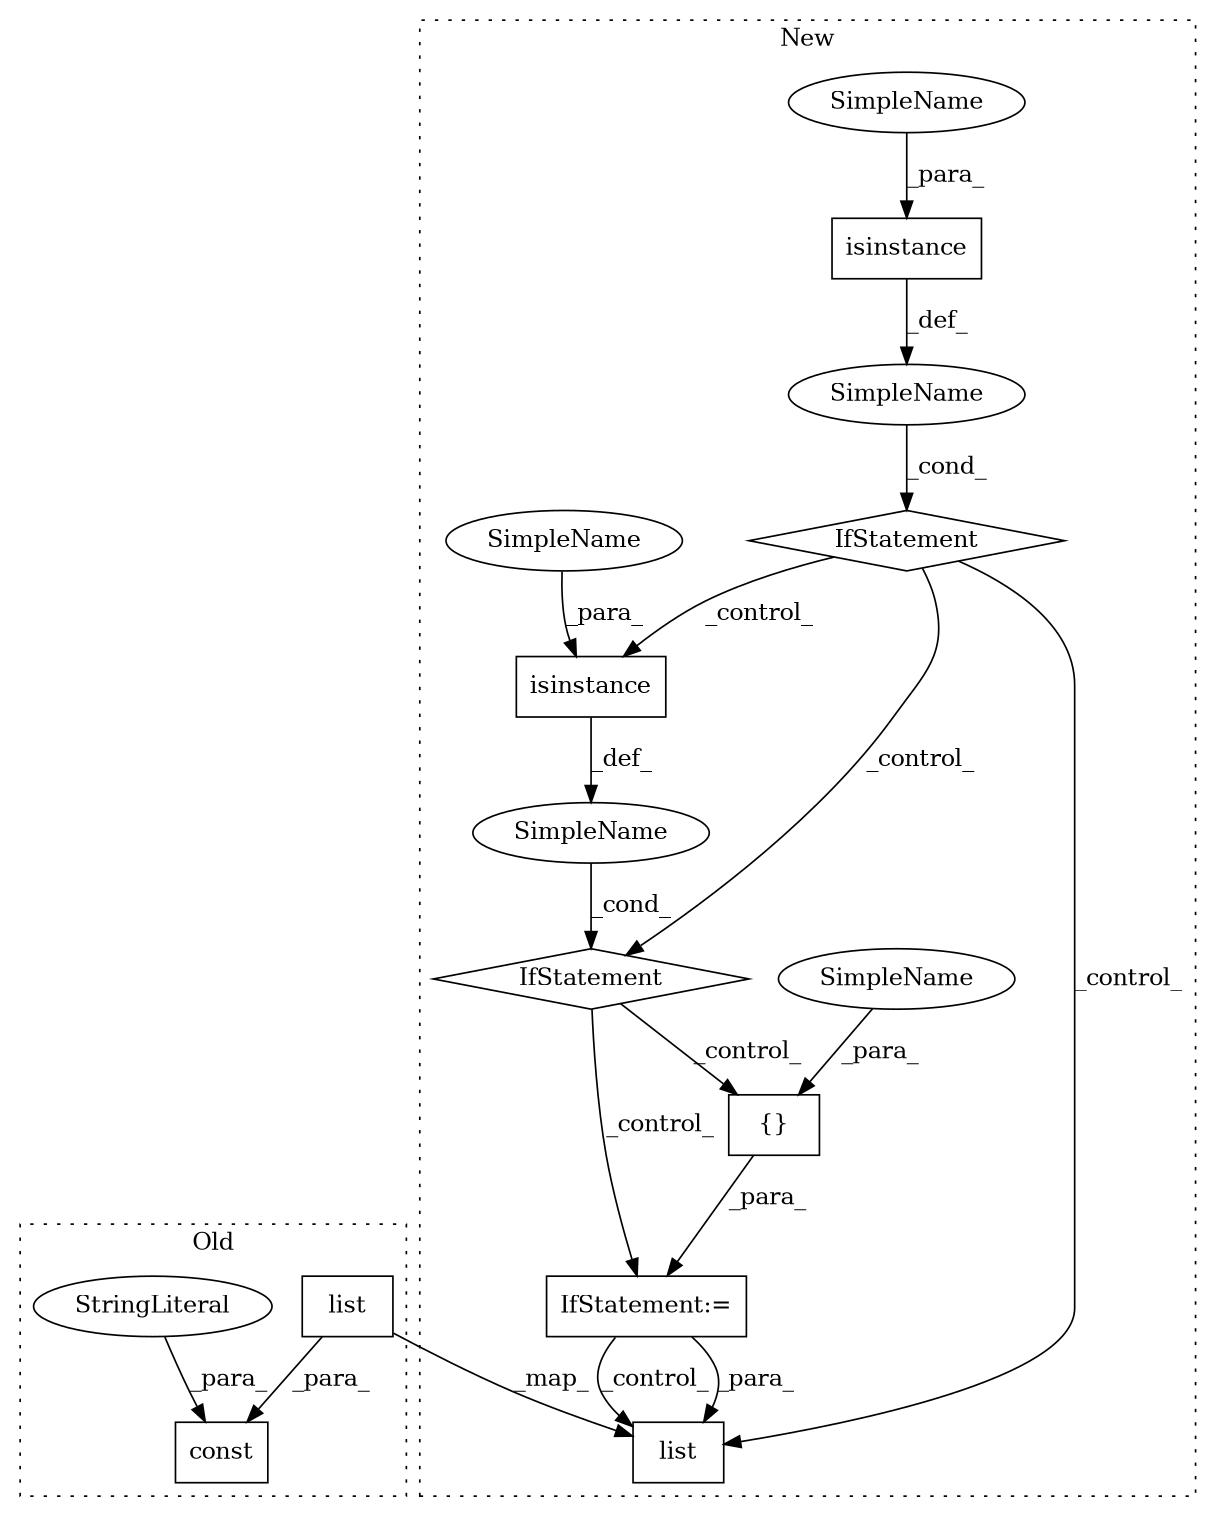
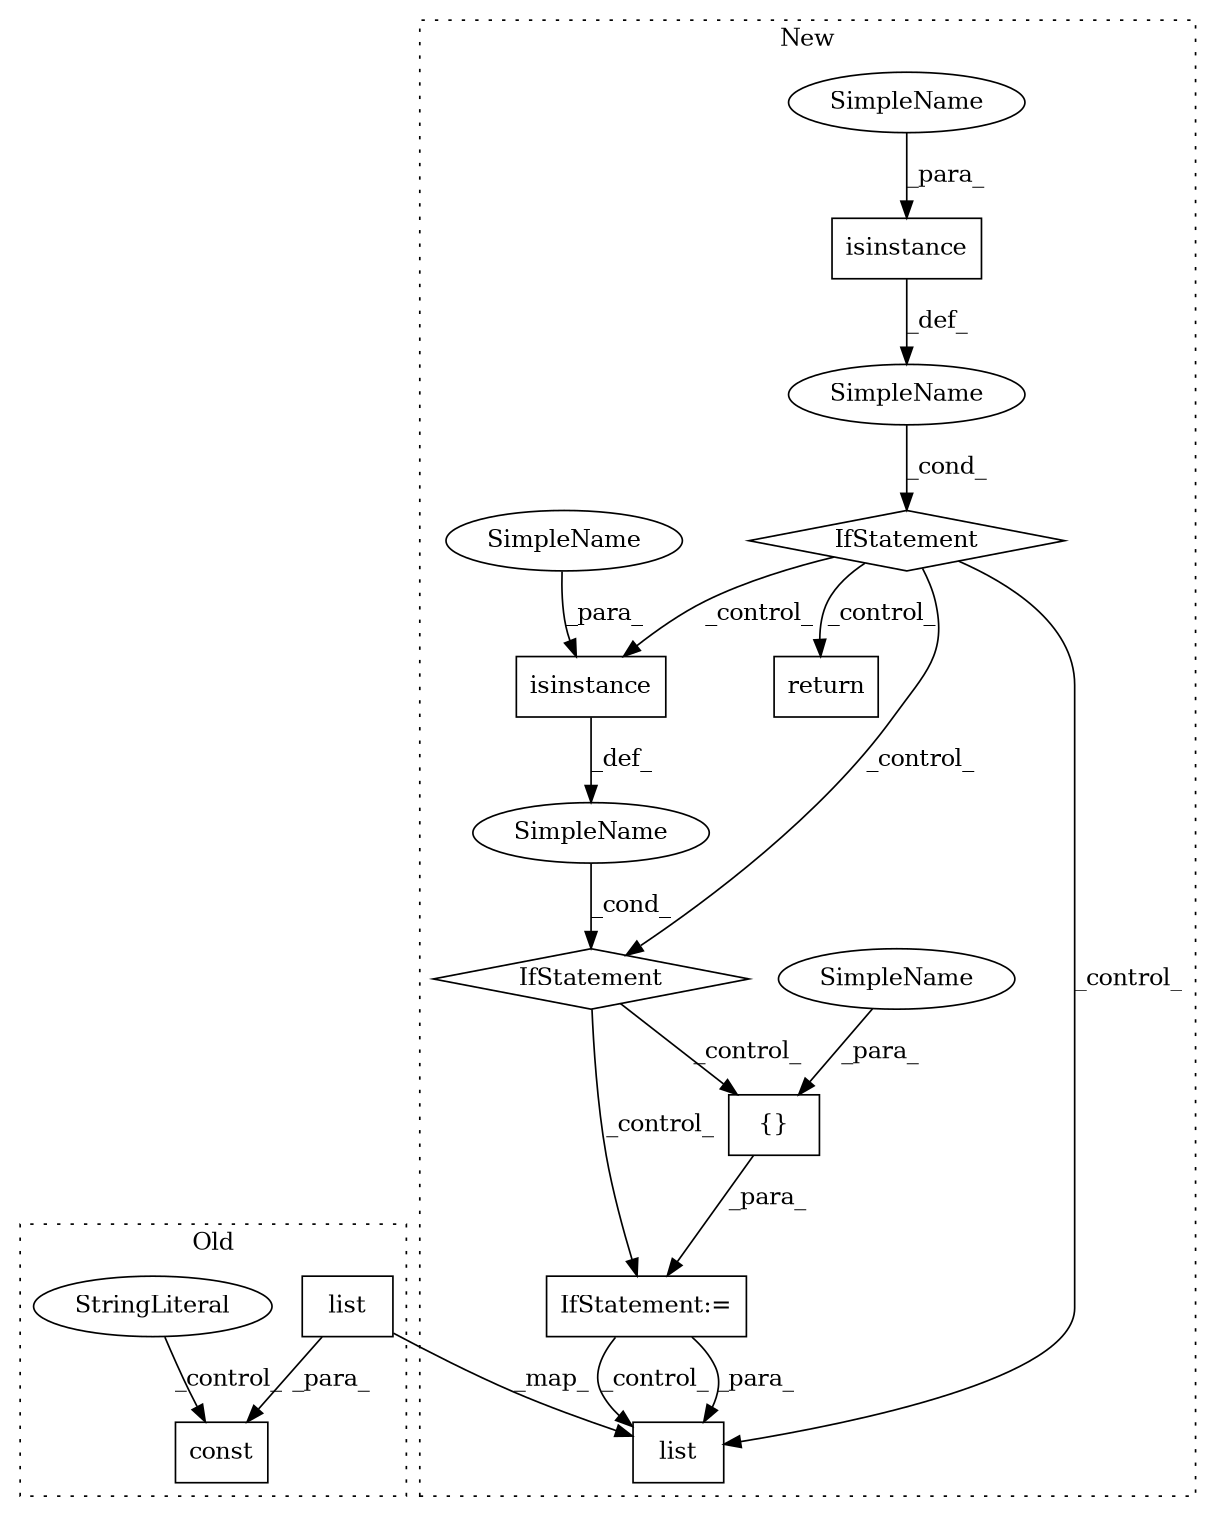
node "return": added
edge "StringLiteral" -> "const": label "_para_" -> "_control_"
